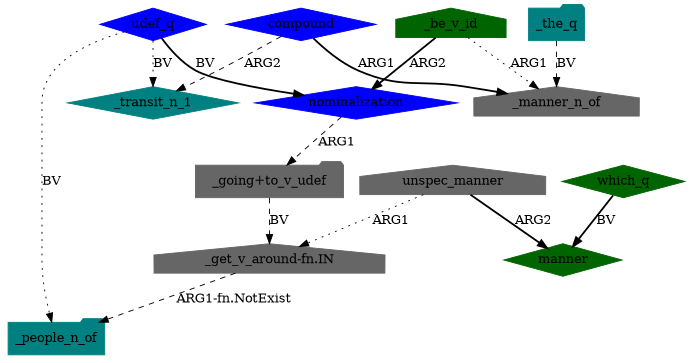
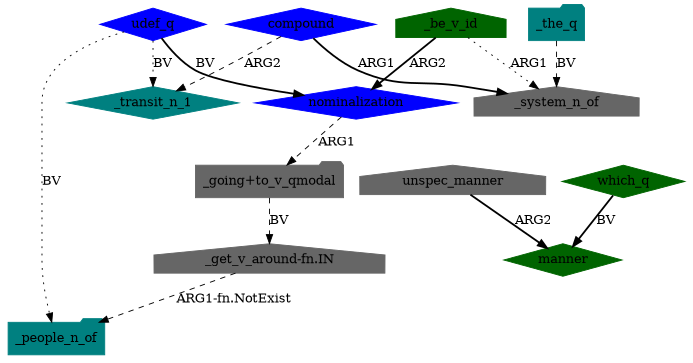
node "_manner_n_of": label "_manner_n_of" -> "_system_n_of"
node "_going+to_v_udef": label "_going+to_v_udef" -> "_going+to_v_qmodal"
edge "unspec_manner" -> "_get_v_around-fn.IN": removed, label "ARG1"
